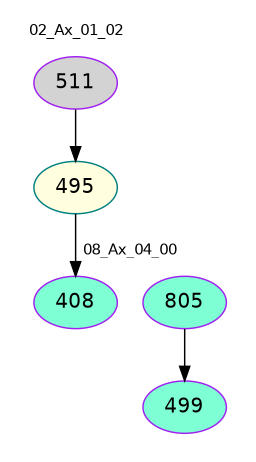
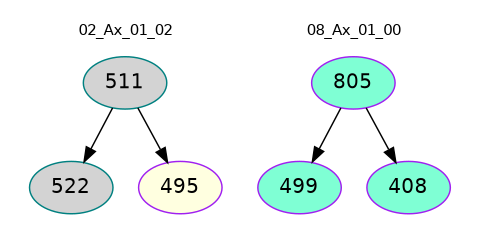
node "511": color purple -> teal
node "522": added
node "495": color teal -> purple
edge "495" -> "408": now "805" -> "408"
cluster "08_Ax_04_00": label "08_Ax_04_00" -> "08_Ax_01_00"
